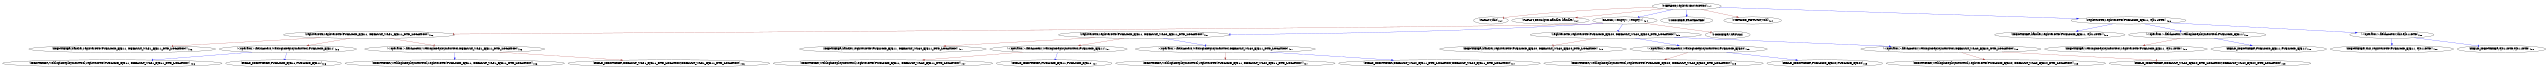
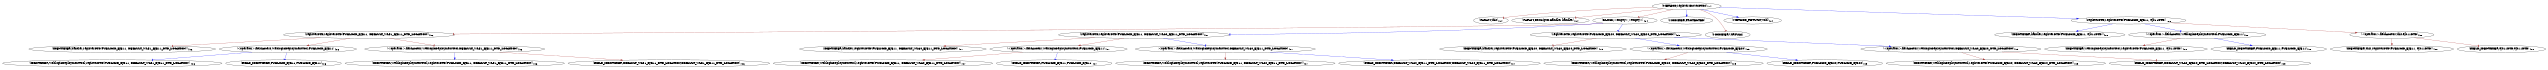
edge "(METHOD,registerKnownDTDs)" -> "(PARAM,DescriptorHandler handler)": arrowhead normal -> tee
edge "(METHOD,registerKnownDTDs)" -> "(BLOCK,<empty>,<empty>)": color blue -> brown
edge "(METHOD,registerKnownDTDs)" -> "(METHOD_RETURN,void)": color brown -> blue
node "(registerDTD,registerDTD(PUBLICID_EJB11, ejb11DTD))": text "408" -> "708"
edge "(BLOCK,<empty>,<empty>)" -> "(MODIFIER,VIRTUAL)": now "(METHOD,registerKnownDTDs)" -> "(MODIFIER,VIRTUAL)"
edge "(registerDTD,registerDTD(PUBLICID_EJB11, ejb11DTD))" -> "(<operator>.fieldAccess,this.ejb11DTD)": color blue -> brown
edge "(<operator>.fieldAccess,this.ejb11DTD)" -> "(IDENTIFIER,this,registerDTD(PUBLICID_EJB11, ejb11DTD))": color blue -> brown
edge "(<operator>.fieldAccess,this.ejb11DTD)" -> "(FIELD_IDENTIFIER,ejb11DTD,ejb11DTD)": color blue -> brown
